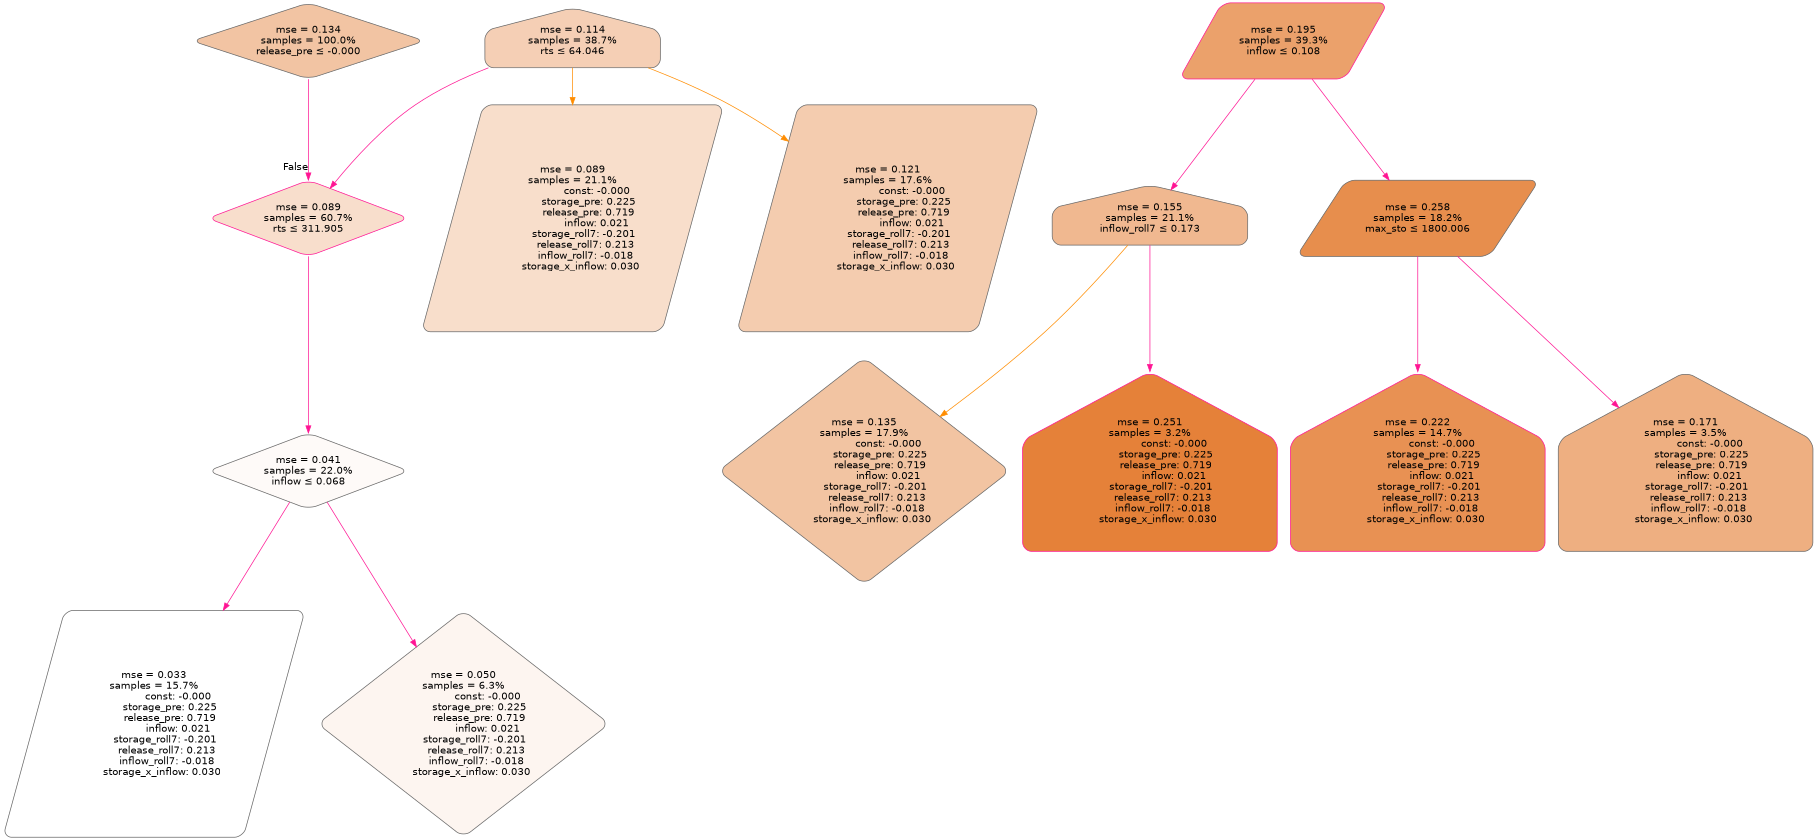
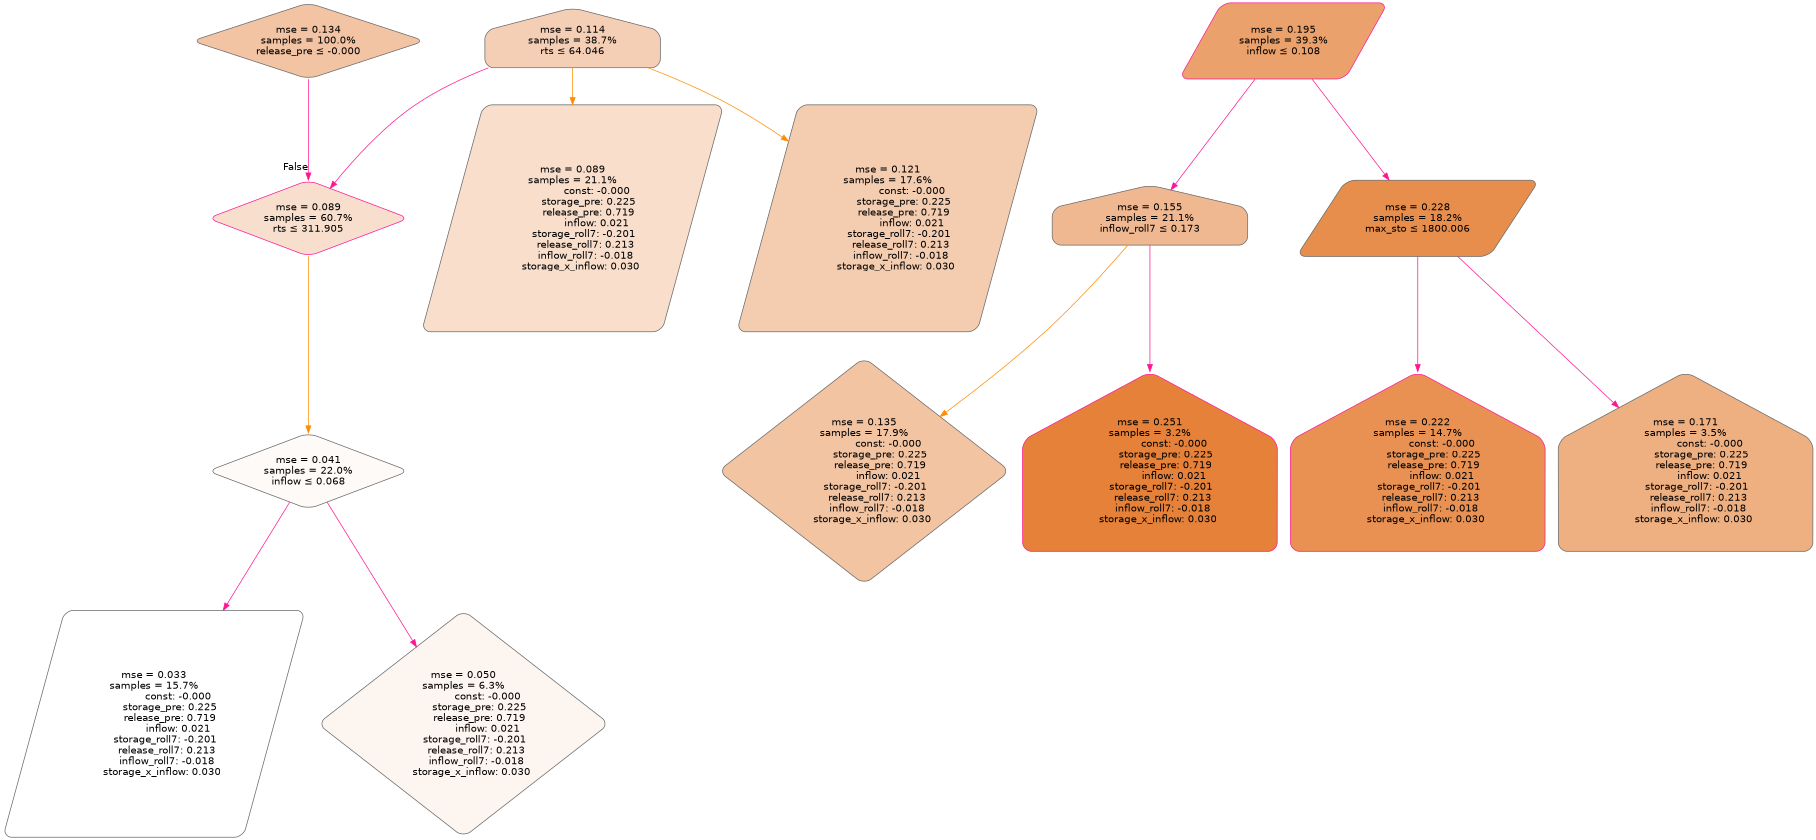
node "mse = 0.258 samples = 18.2% max_sto ≤ 1800.006": label "mse = 0.258 samples = 18.2% max_sto ≤ 1800.006" -> "mse = 0.228 samples = 18.2% max_sto ≤ 1800.006"
edge "mse = 0.089 samples = 60.7% rts ≤ 311.905" -> "mse = 0.041 samples = 22.0% inflow ≤ 0.068": color deeppink -> darkorange
